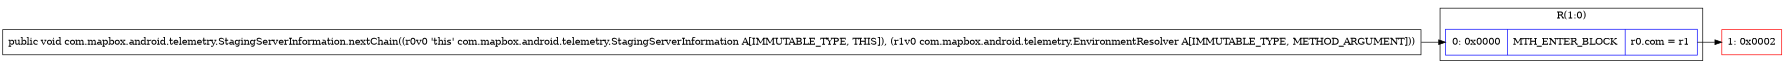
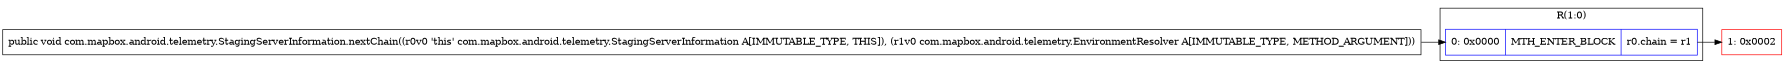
node "0: 0x0000": text "r0.com = r1" -> "r0.chain = r1"
